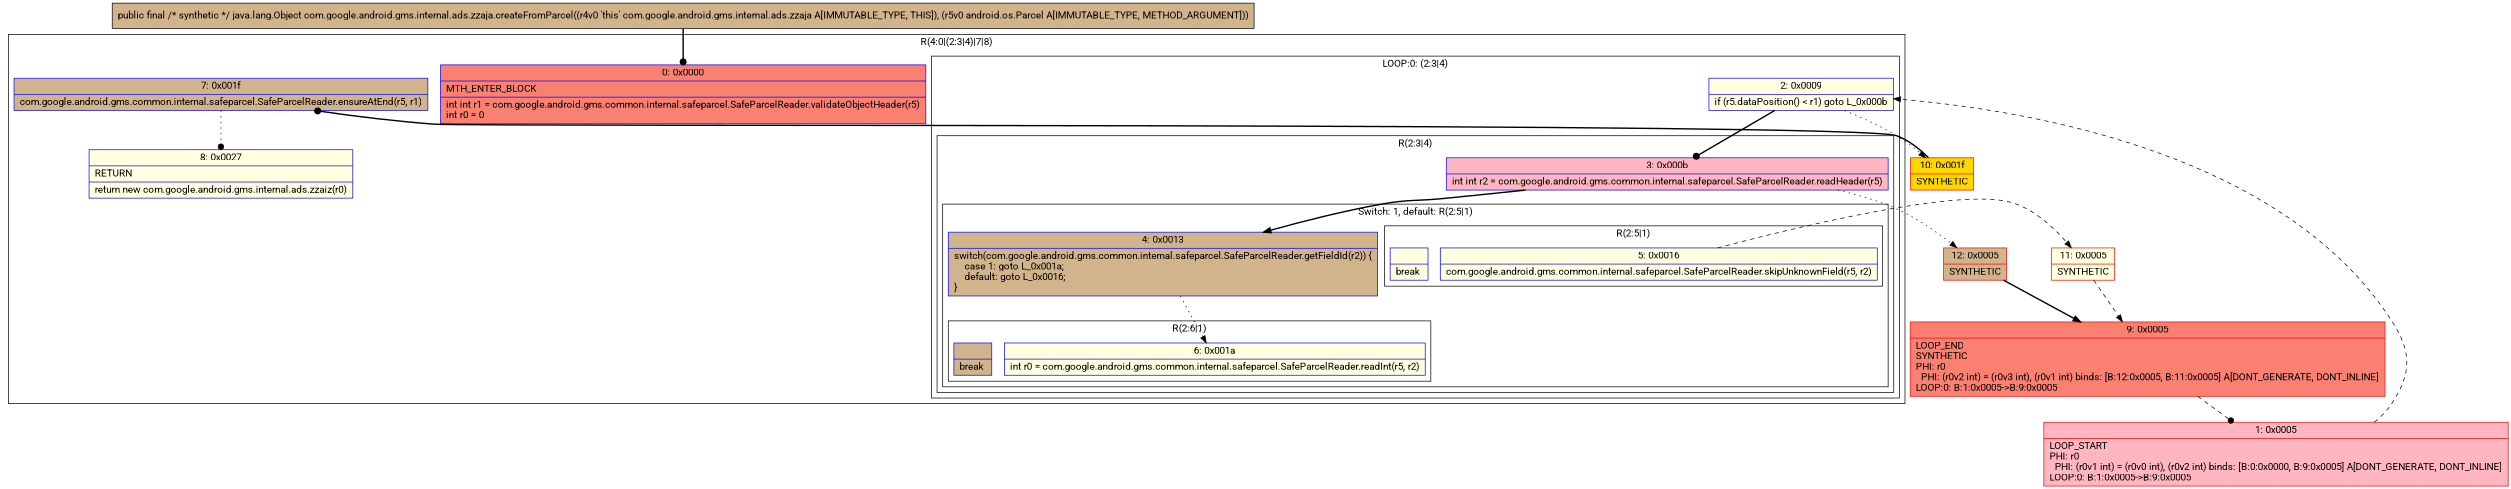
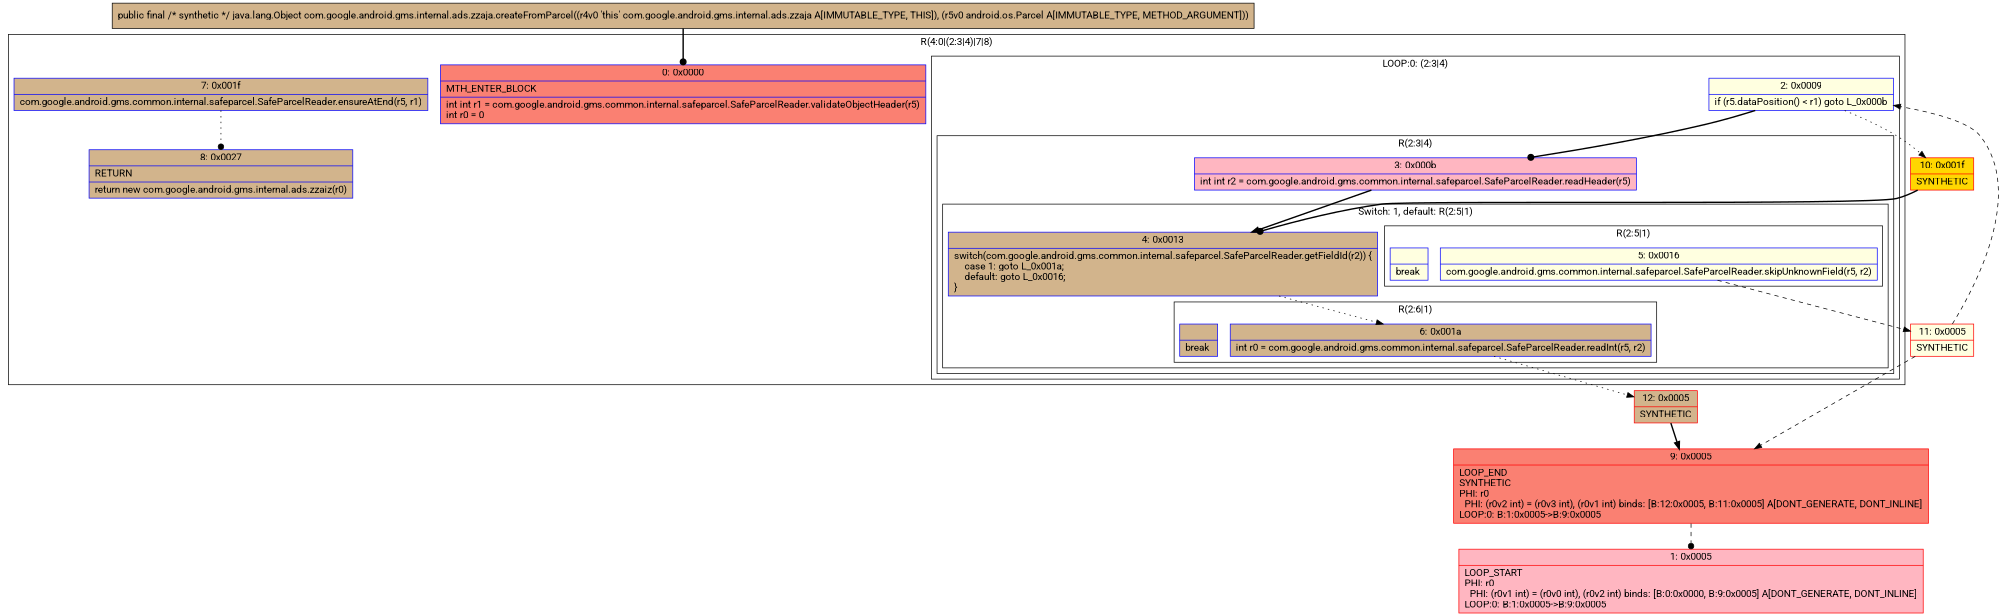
edge "10: 0x001f" -> "7: 0x001f": now "10: 0x001f" -> "4: 0x0013"
node "8: 0x0027": fillcolor lightyellow -> tan
edge "1: 0x0005" -> "2: 0x0009": now "11: 0x0005" -> "2: 0x0009"
edge "3: 0x000b" -> "12: 0x0005": now "6: 0x001a" -> "12: 0x0005"
node "6: 0x001a": fillcolor lightyellow -> tan
